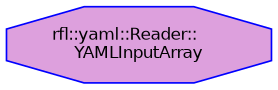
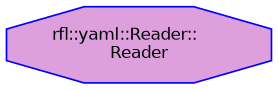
node "rfl::yaml::Reader:: YAMLInputArray": label "rfl::yaml::Reader:: YAMLInputArray" -> "rfl::yaml::Reader:: Reader"
